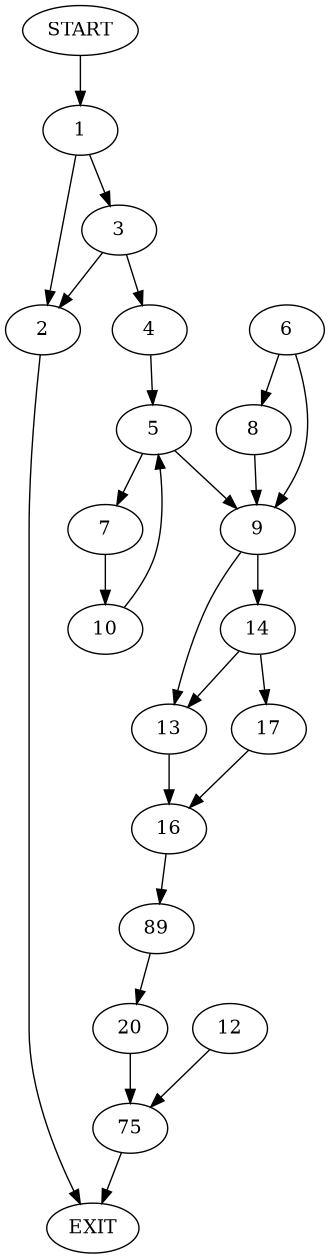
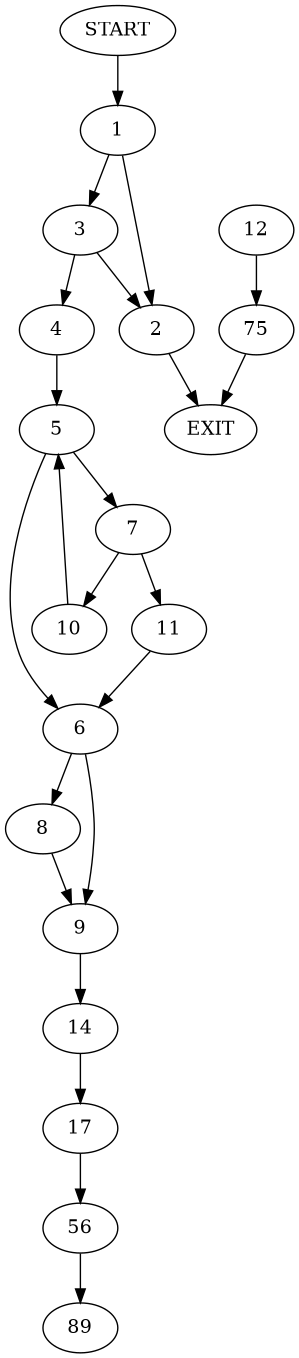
edge "5" -> "9": now "5" -> "6"
node "11": added
node "13": removed
node "16": label "16" -> "56"
node "20": removed
